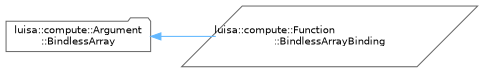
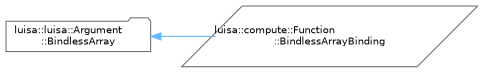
node "luisa::compute::Argument ::BindlessArray": label "luisa::compute::Argument ::BindlessArray" -> "luisa::luisa::Argument ::BindlessArray"
